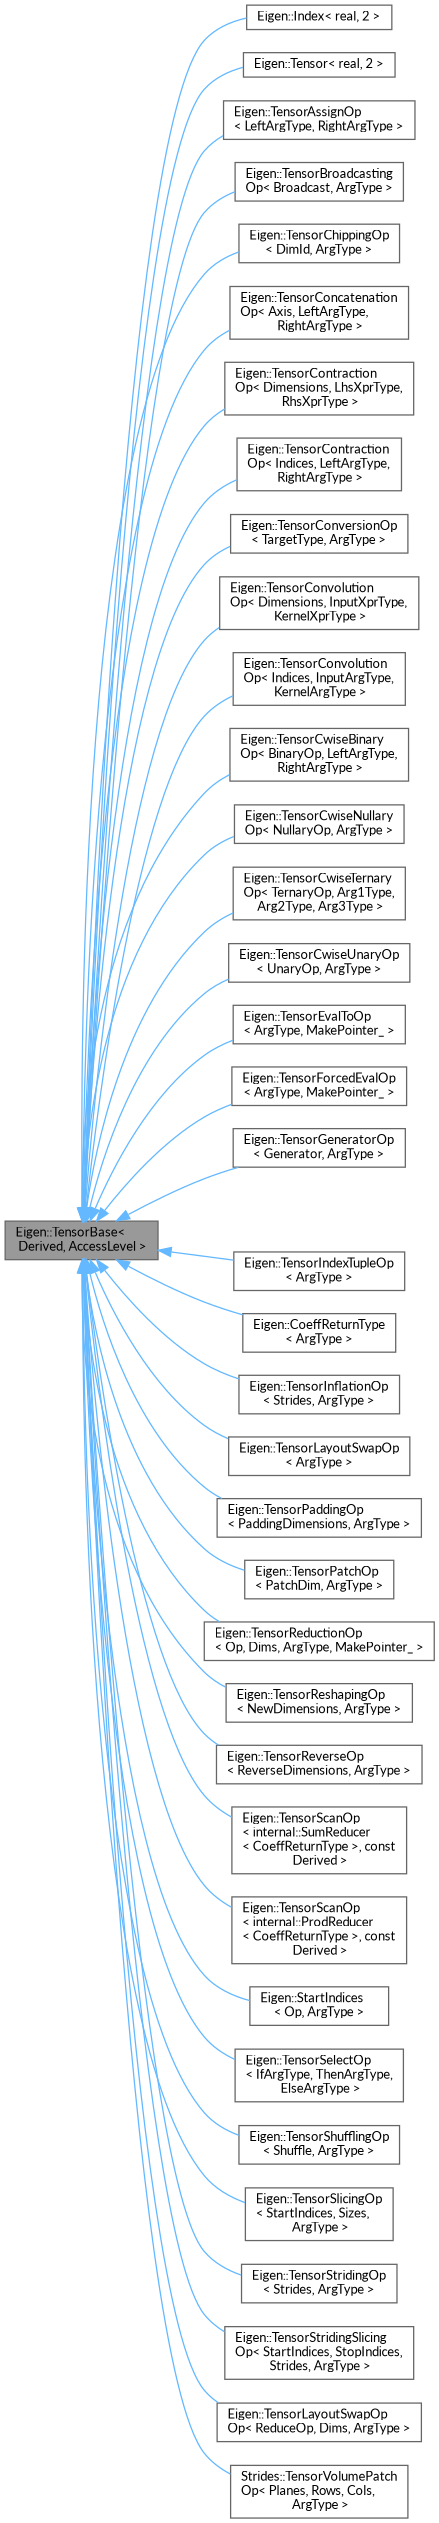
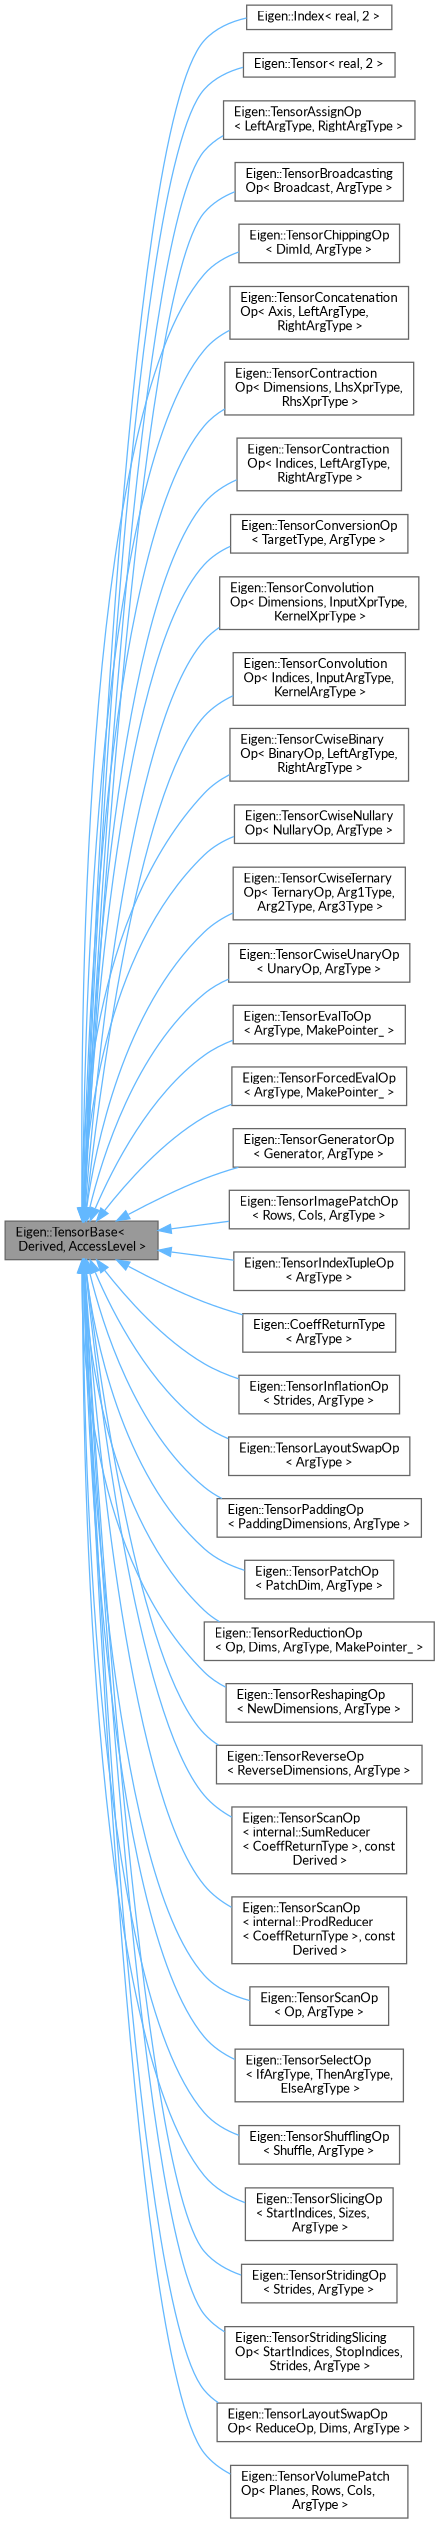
node "Eigen::TensorImagePatchOp < Rows, Cols, ArgType >": added
node "Eigen::StartIndices < Op, ArgType >": label "Eigen::StartIndices < Op, ArgType >" -> "Eigen::TensorScanOp < Op, ArgType >"
node "Strides::TensorVolumePatch Op< Planes, Rows, Cols, ArgType >": label "Strides::TensorVolumePatch Op< Planes, Rows, Cols, ArgType >" -> "Eigen::TensorVolumePatch Op< Planes, Rows, Cols, ArgType >"
